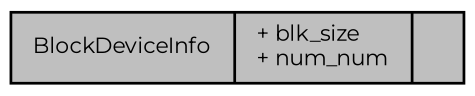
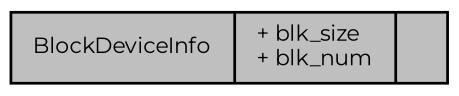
node "BlockDeviceInfo": text "+ num_num" -> "+ blk_num"
